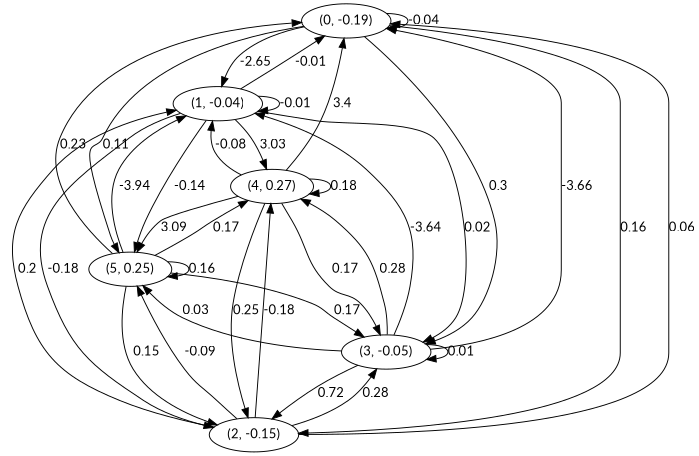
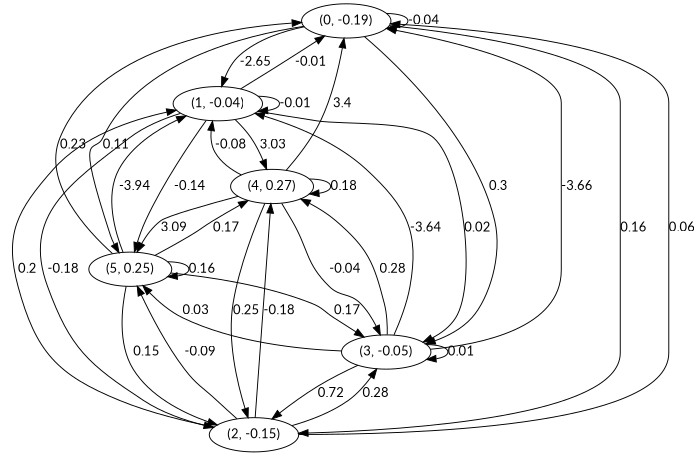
edge "(4, 0.27)" -> "(3, -0.05)": label "0.17" -> "-0.04"
